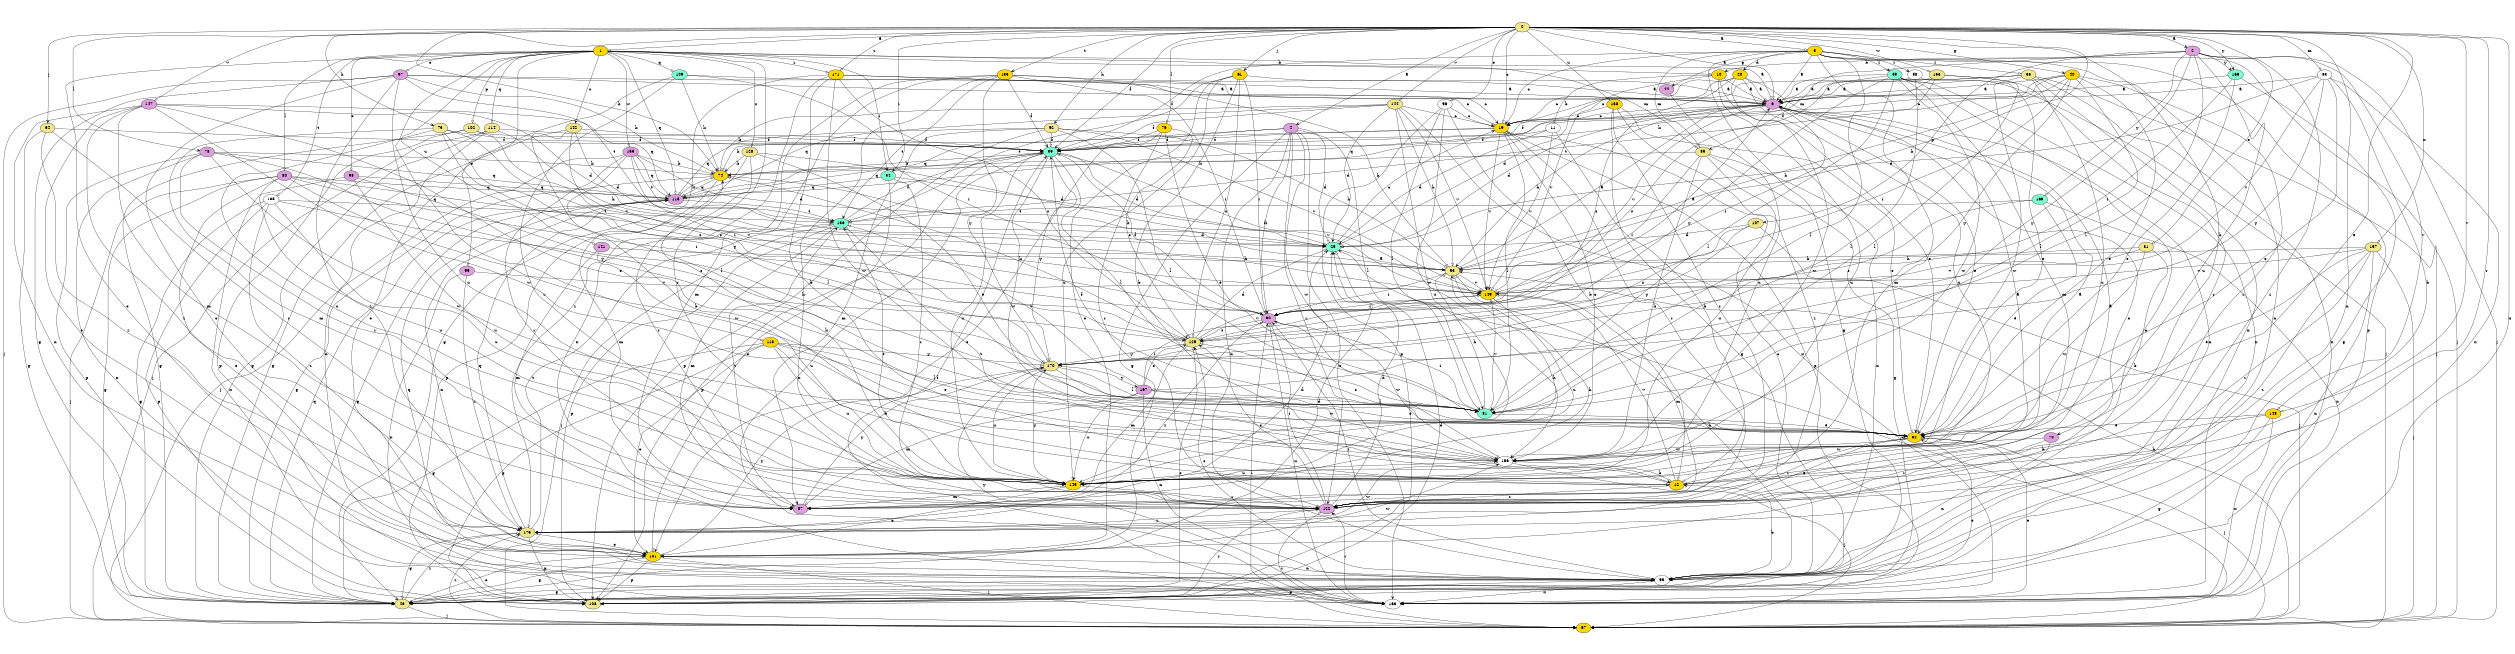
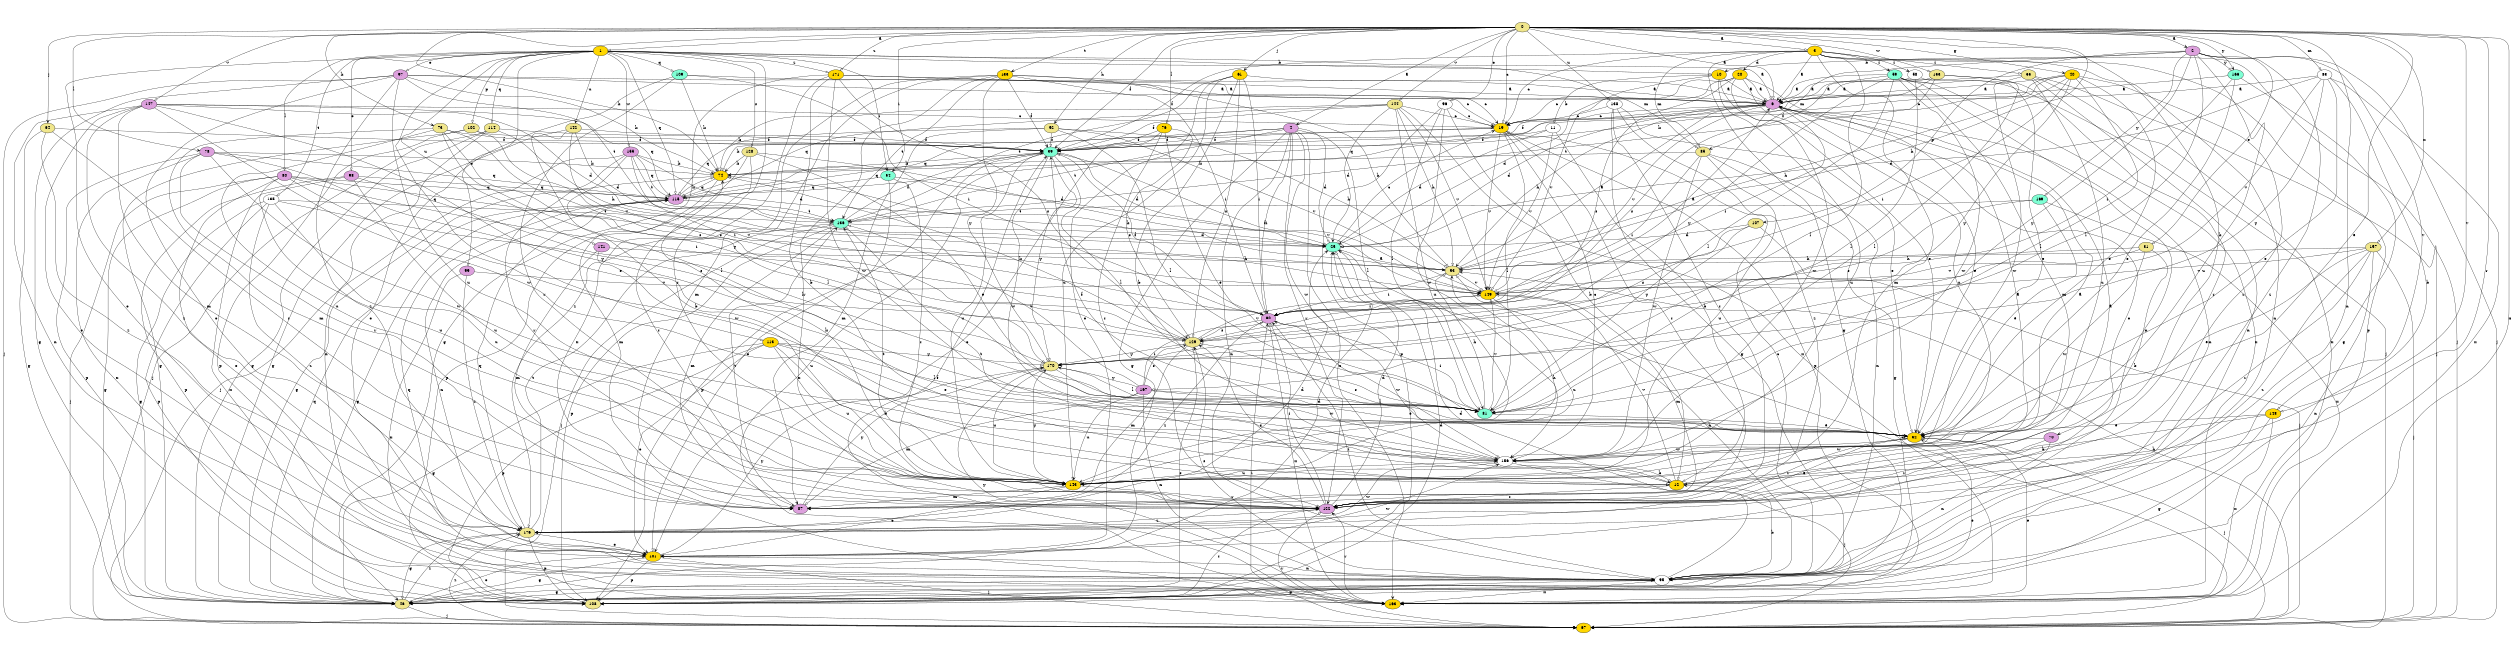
edge "2" -> "166": arrowhead vee -> onormal
edge "55" -> "19": now "147" -> "19"
node "44": removed
node "138": fillcolor gold -> white
edge "4" -> "136": added, label "t"
edge "129" -> "25": now "95" -> "25"
edge "85" -> "156": label "k" -> "w"
edge "52" -> "108": now "98" -> "108"
edge "170" -> "167": reversed
edge "87" -> "53": removed, label "h"
node "163": fillcolor white -> gold
